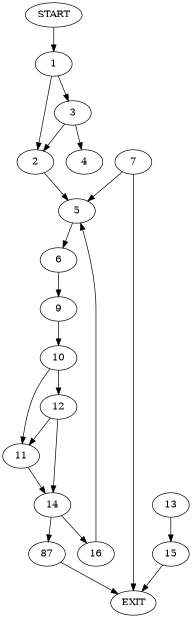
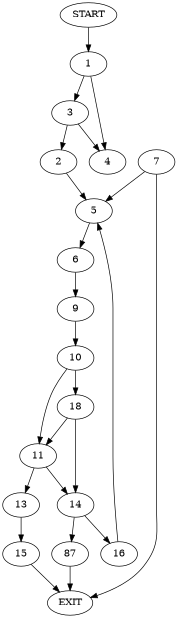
edge "1" -> "2": now "1" -> "4"
node "12": label "12" -> "18"
edge "11" -> "13": added
